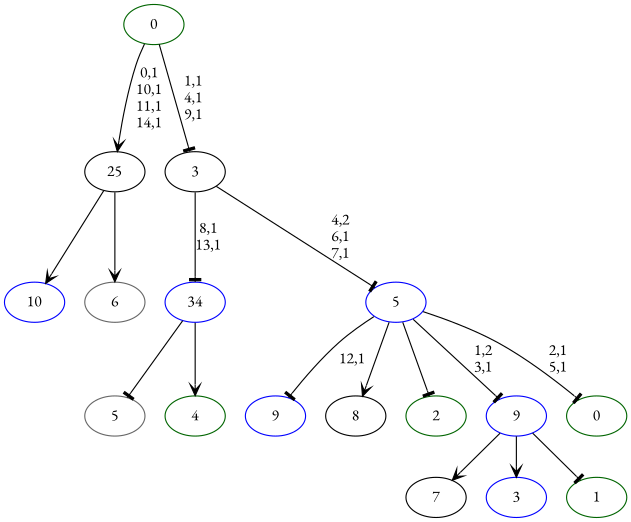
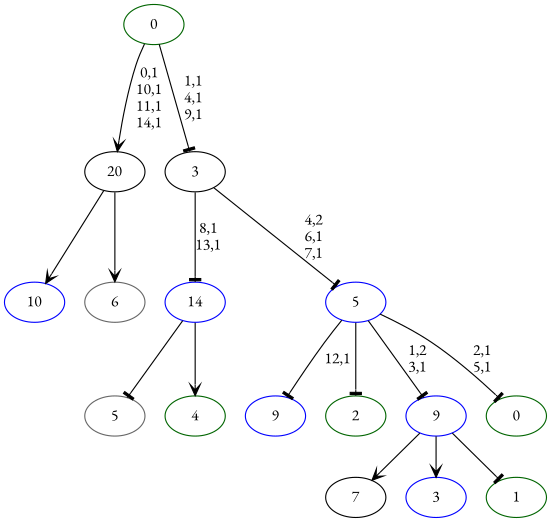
node "25": label "25" -> "20"
node "34": label "34" -> "14"
node "8": removed
